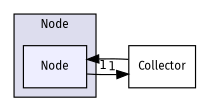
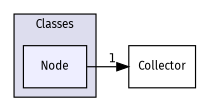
cluster "Node": label "Node" -> "Classes"
edge "Collector" -> "Node": removed
